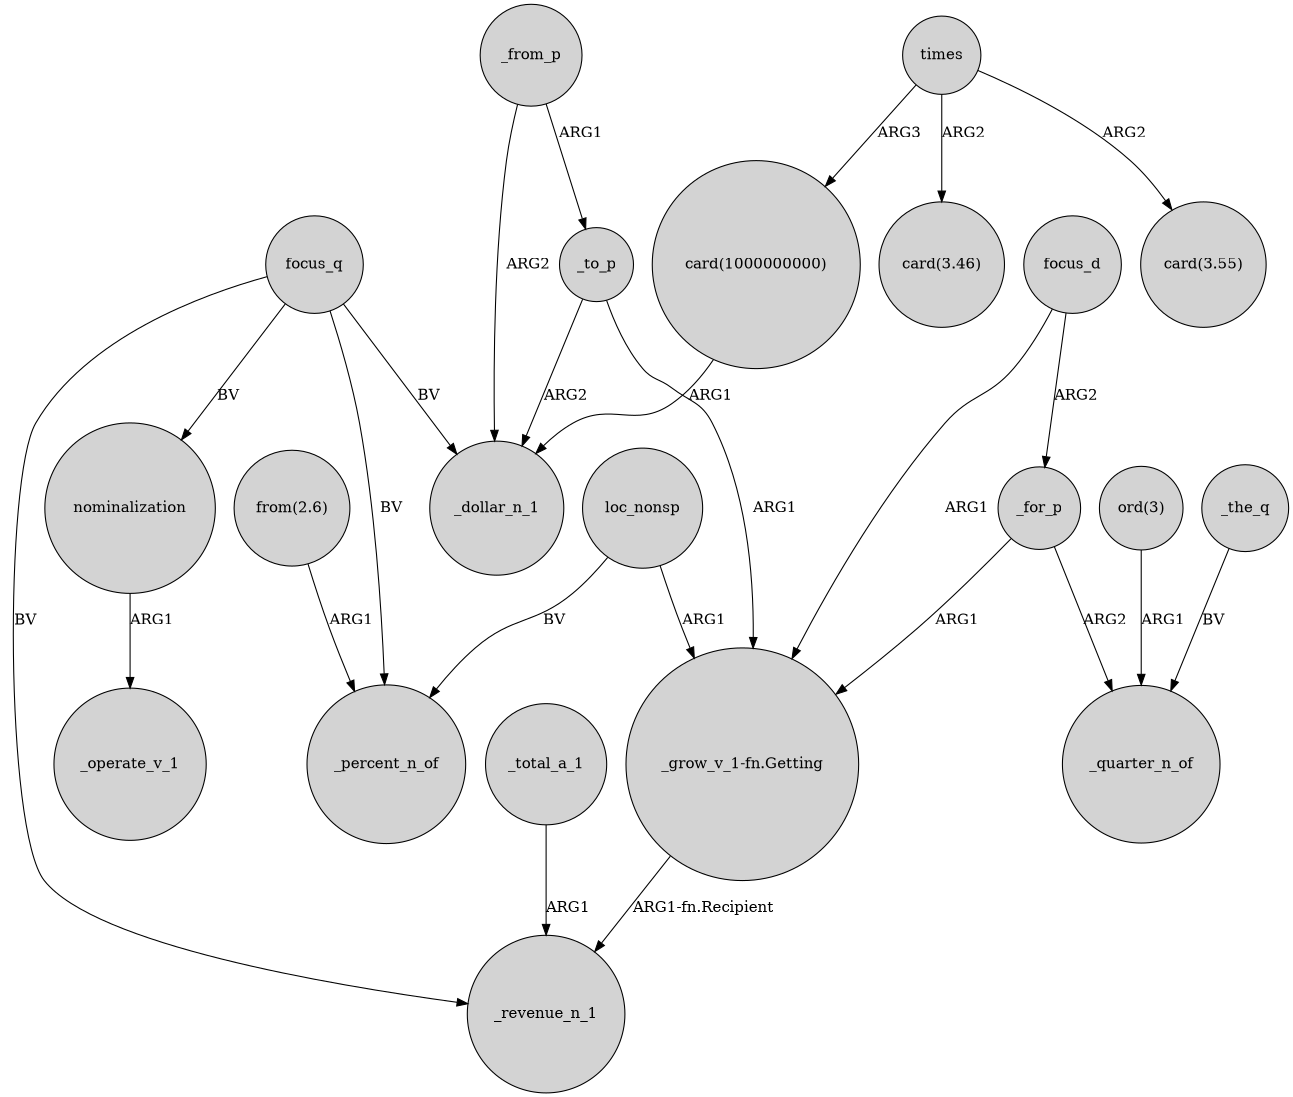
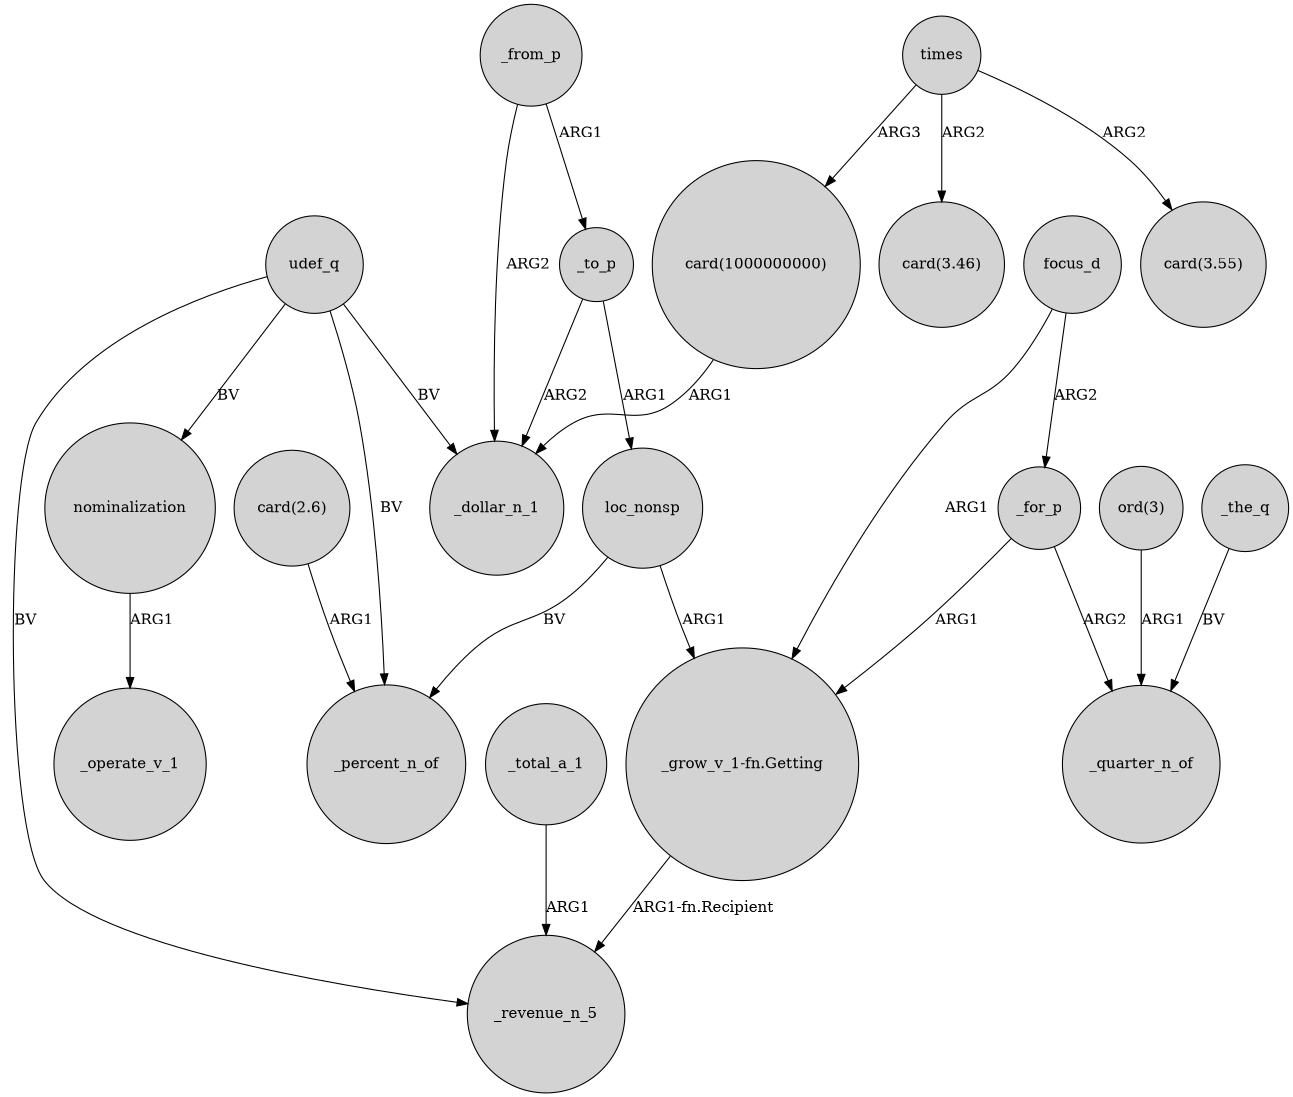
node "focus_q": label "focus_q" -> "udef_q"
edge "_to_p" -> "_grow_v_1-fn.Getting": now "_to_p" -> "loc_nonsp"
node "from(2.6)": label "from(2.6)" -> "card(2.6)"
node "_revenue_n_1": label "_revenue_n_1" -> "_revenue_n_5"
